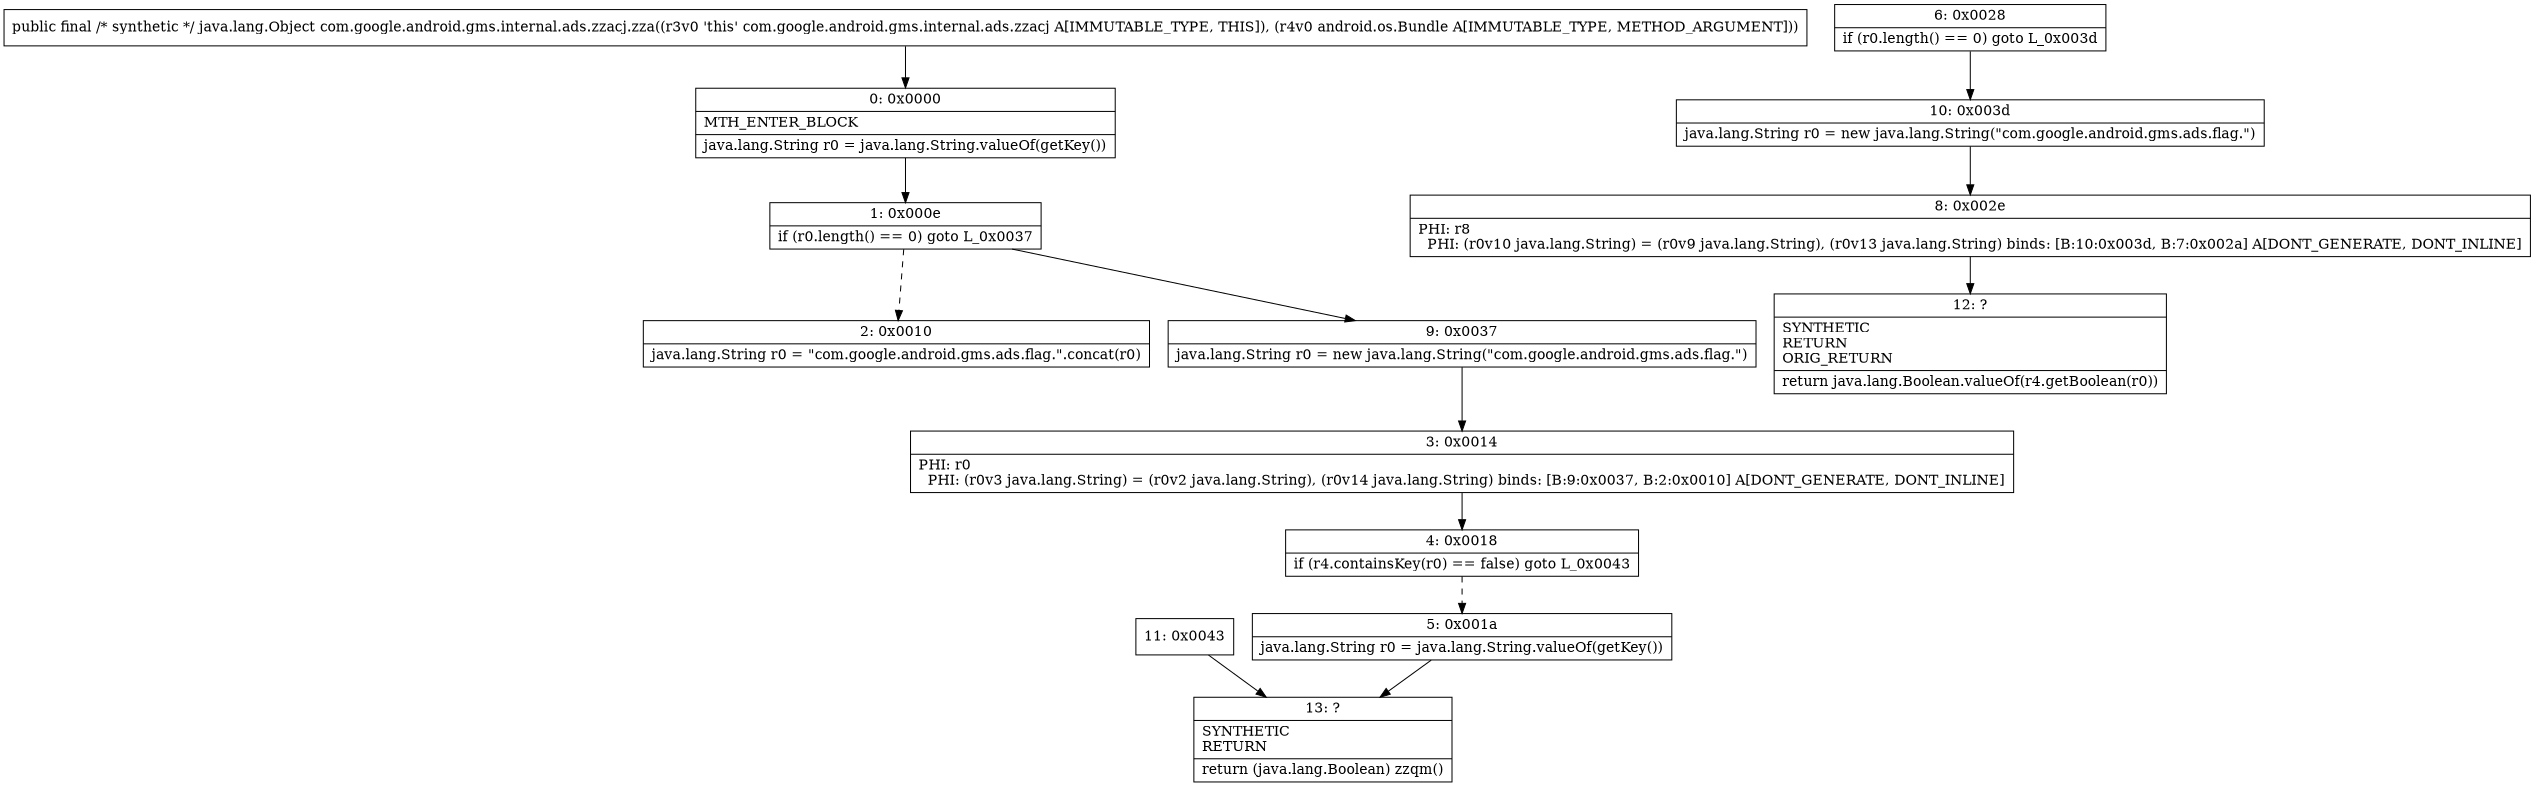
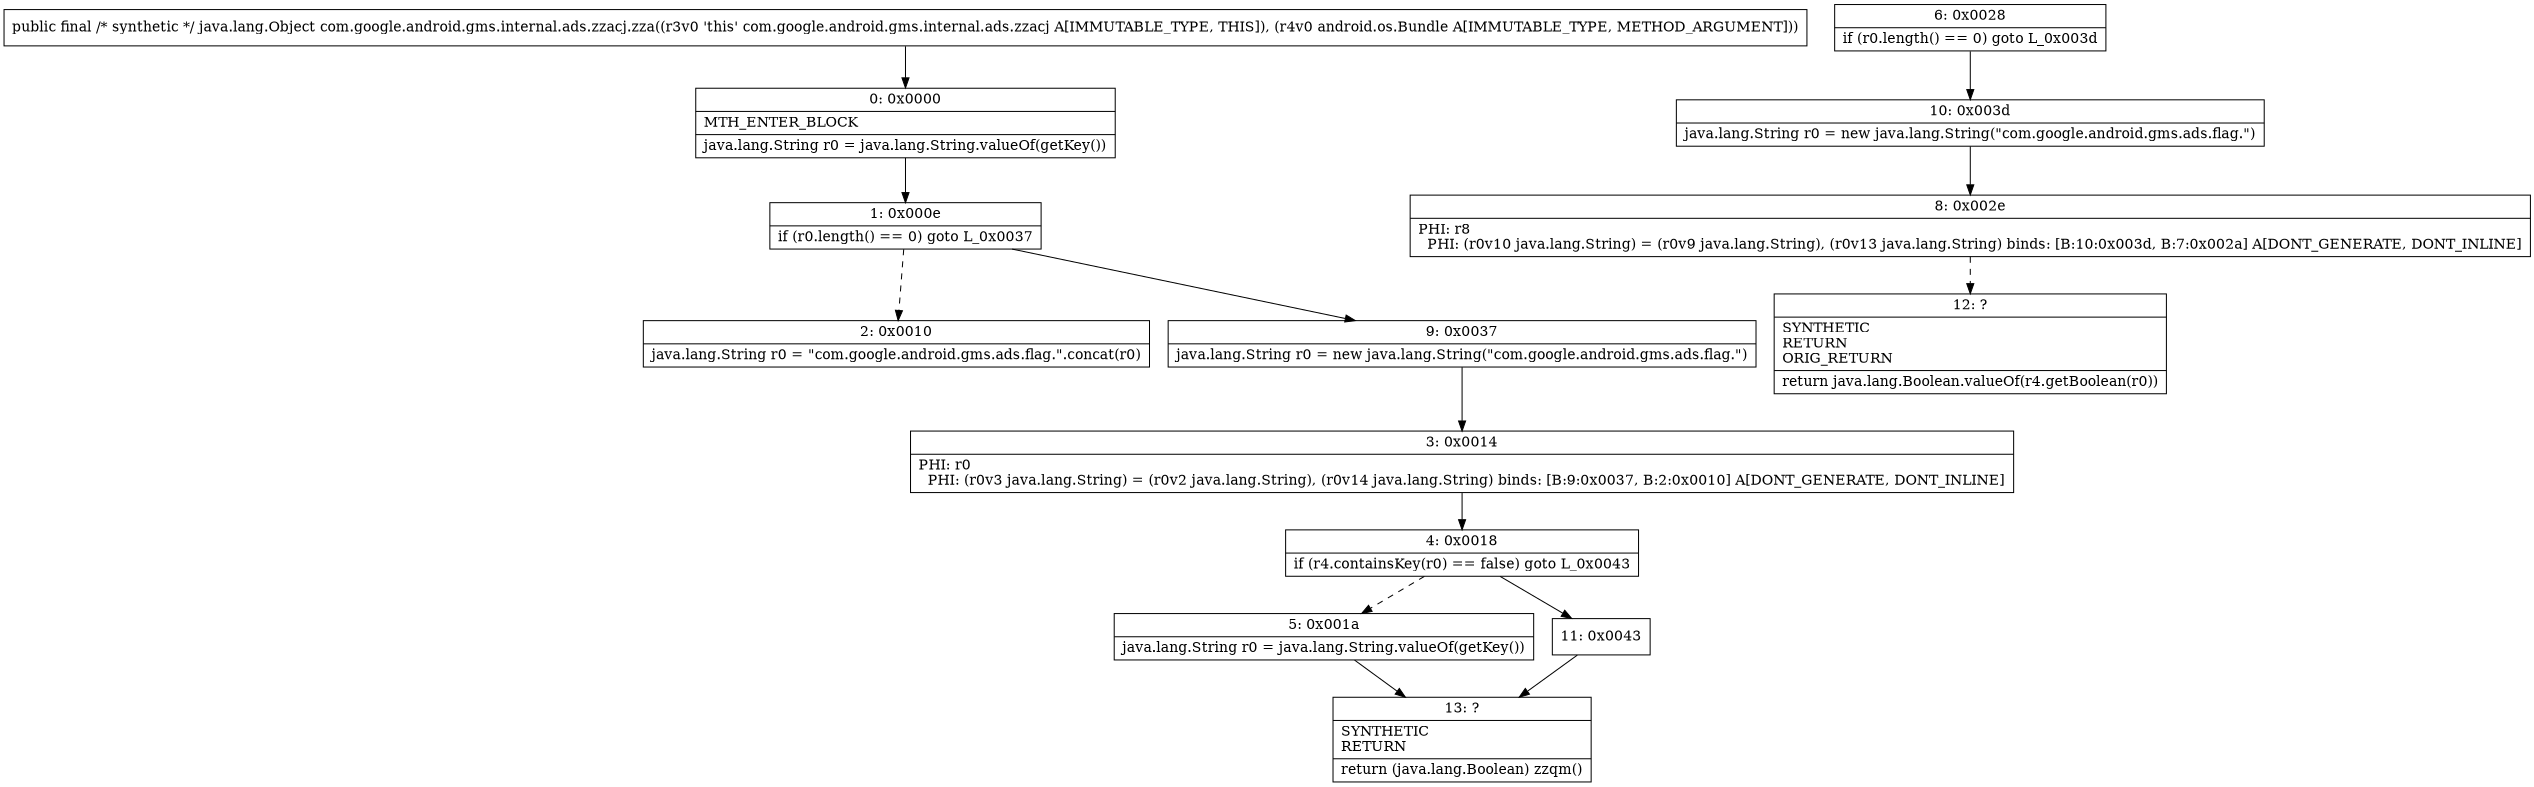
edge "8: 0x002e" -> "12: ?": style solid -> dashed
edge "4: 0x0018" -> "11: 0x0043": added
